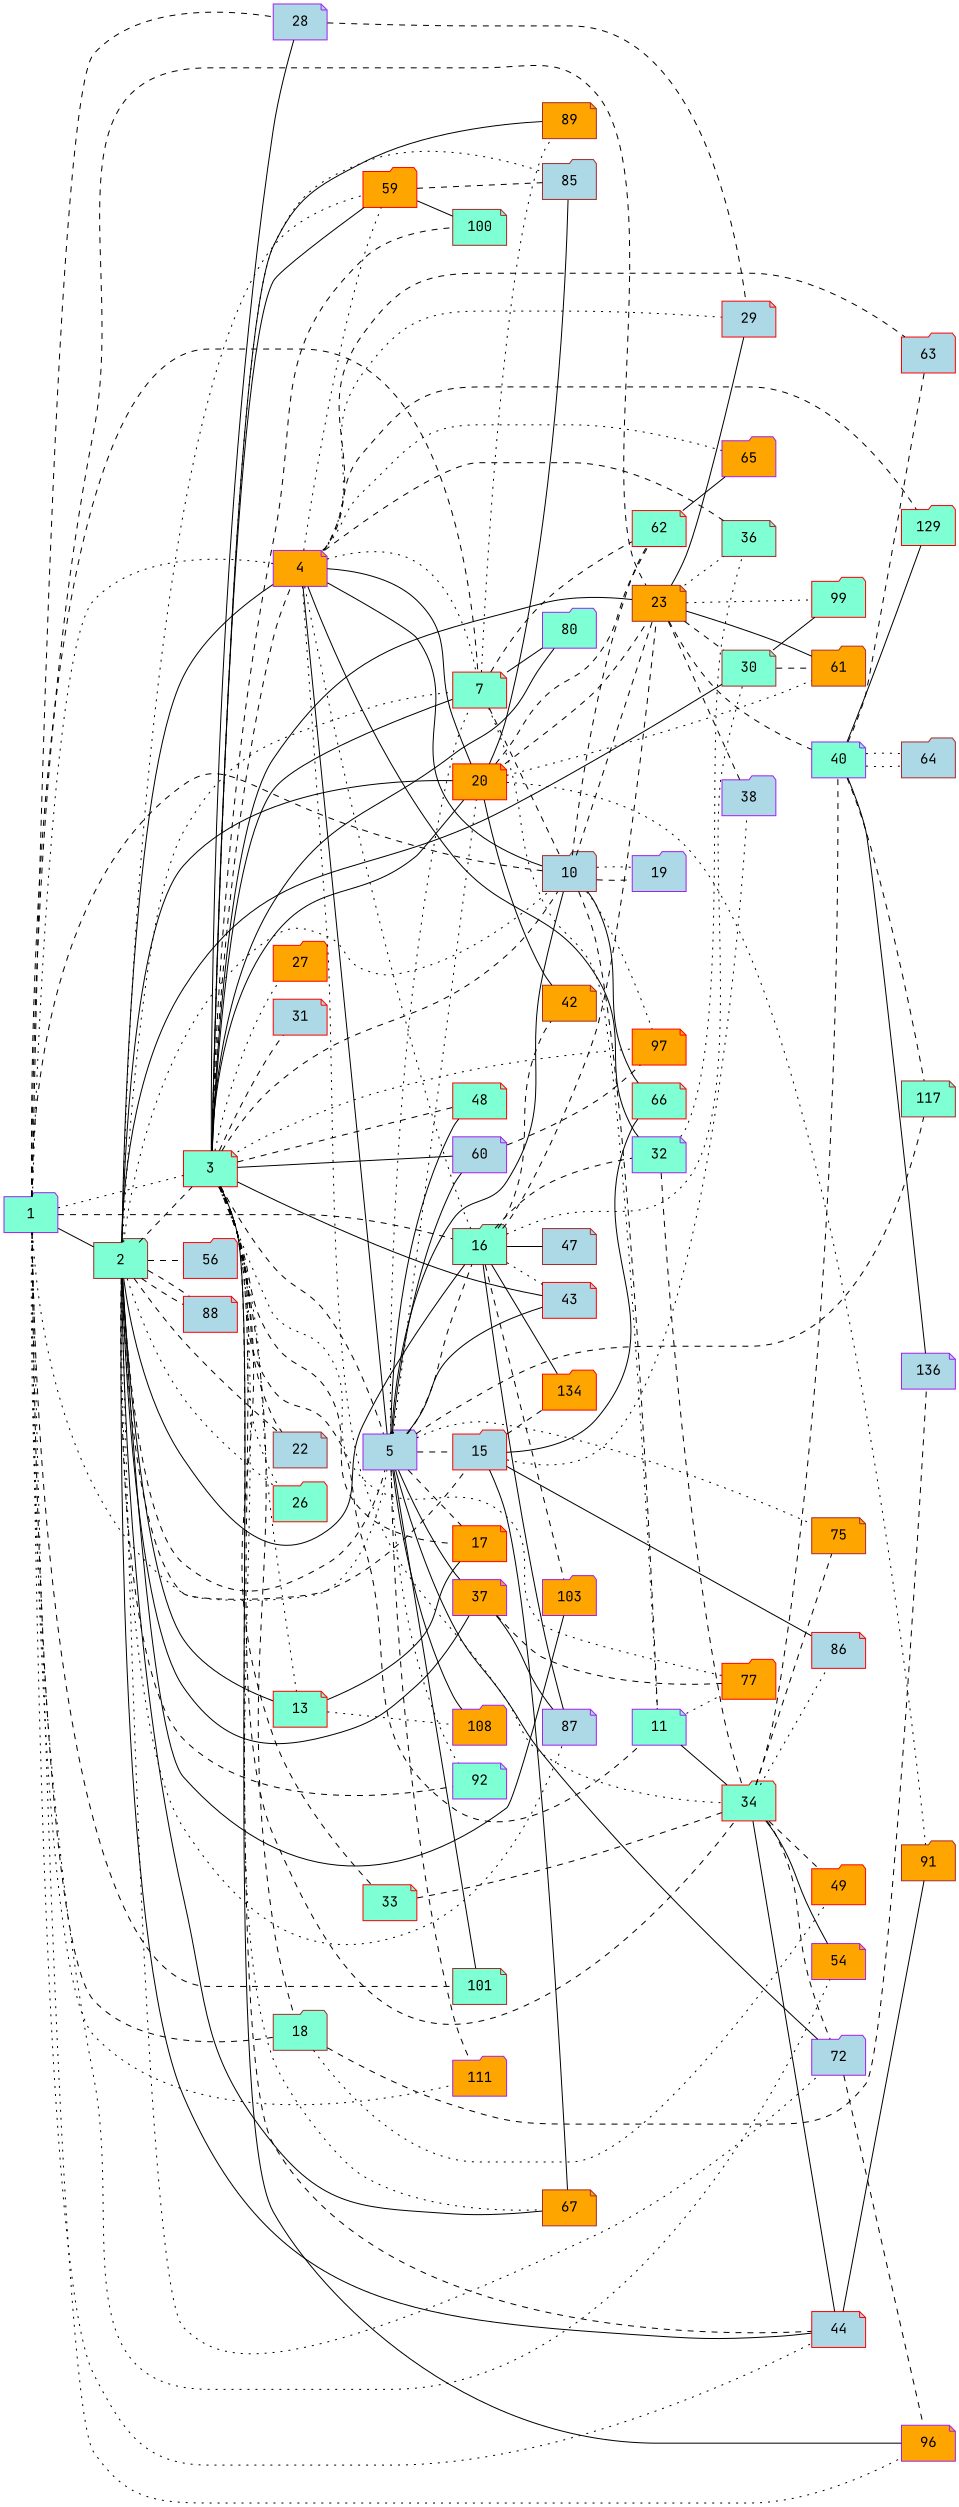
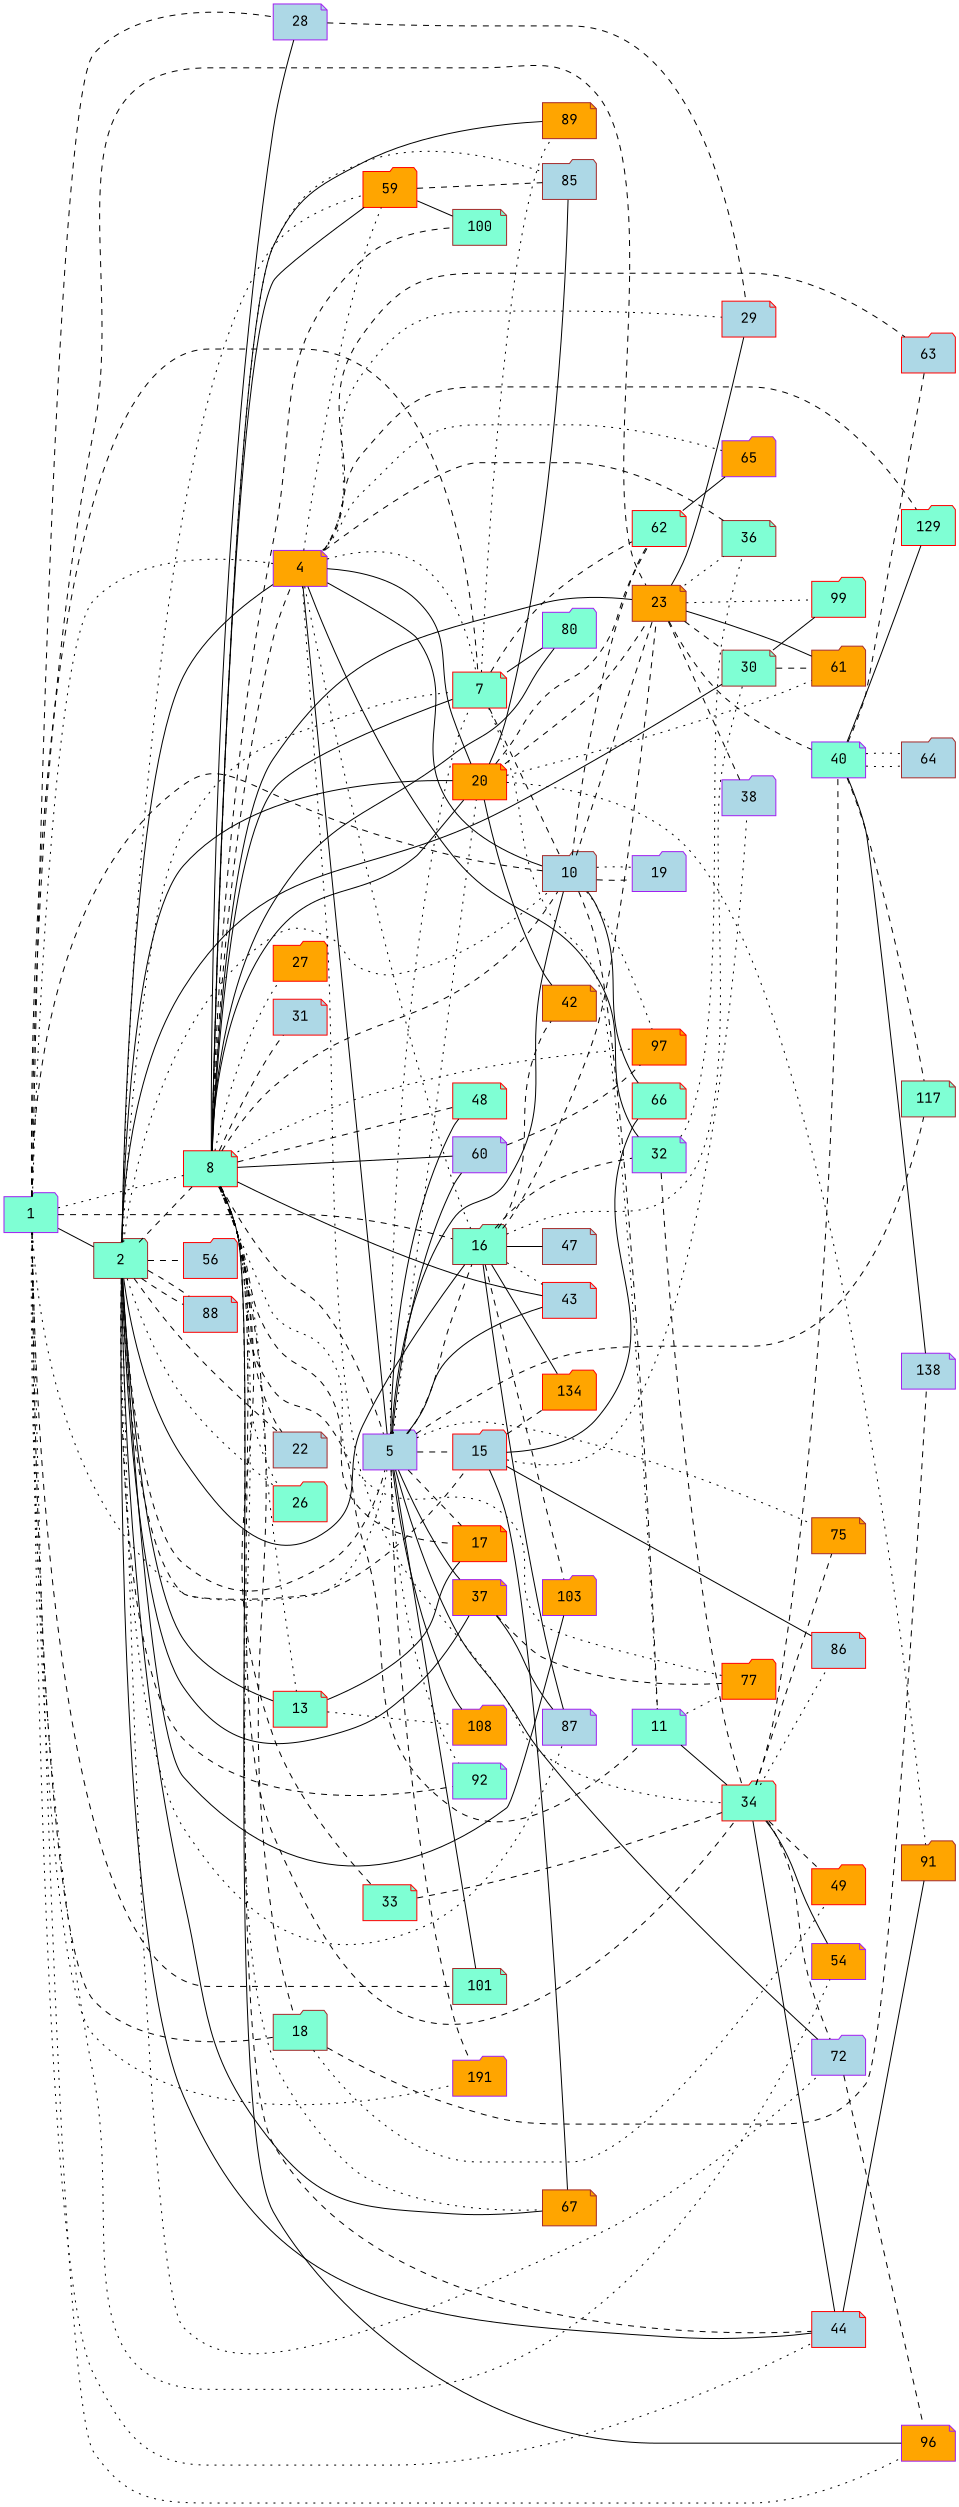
node "3": label "3" -> "8"
node "136": label "136" -> "138"
node "111": label "111" -> "191"
